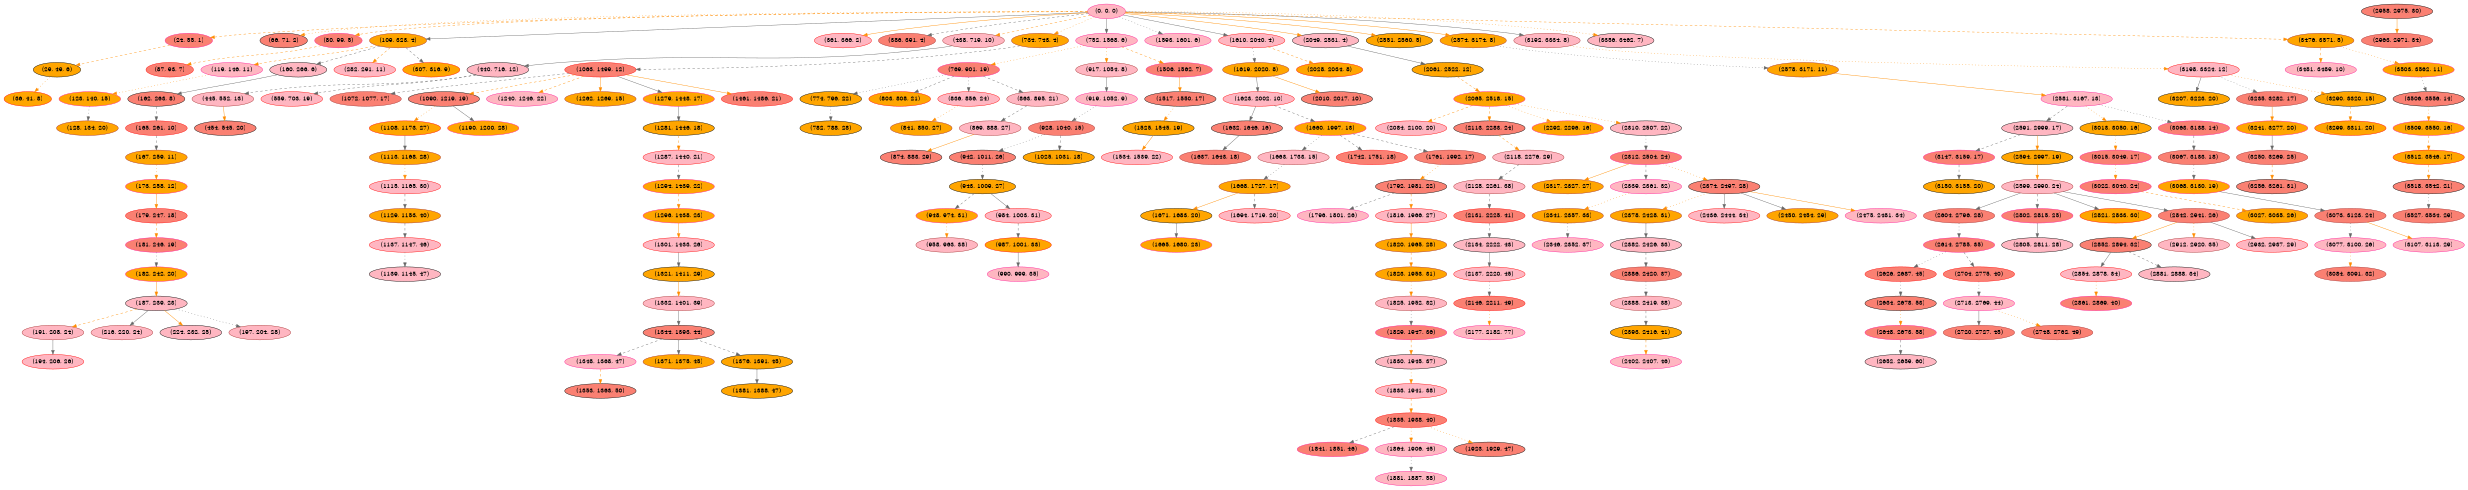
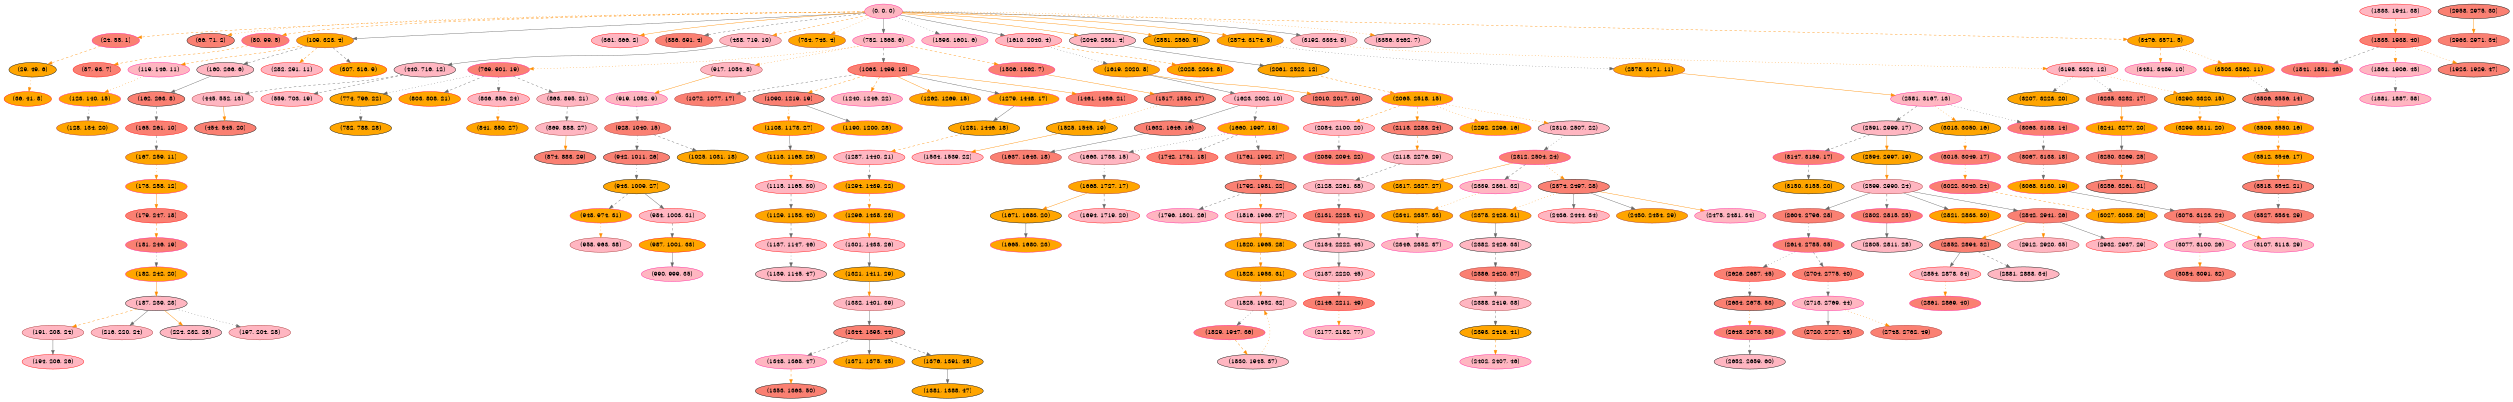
edge "(734, 743, 4)" -> "(1063, 1499, 12)": now "(752, 1568, 6)" -> "(1063, 1499, 12)"
edge "(917, 1054, 8)" -> "(919, 1052, 9)": color gray40 -> darkorange
edge "(3198, 3324, 12)" -> "(3207, 3223, 20)": style solid -> dotted
node "(2089, 2094, 22)": added
edge "(1830, 1945, 37)" -> "(1833, 1941, 38)": now "(1830, 1945, 37)" -> "(1825, 1952, 32)"
